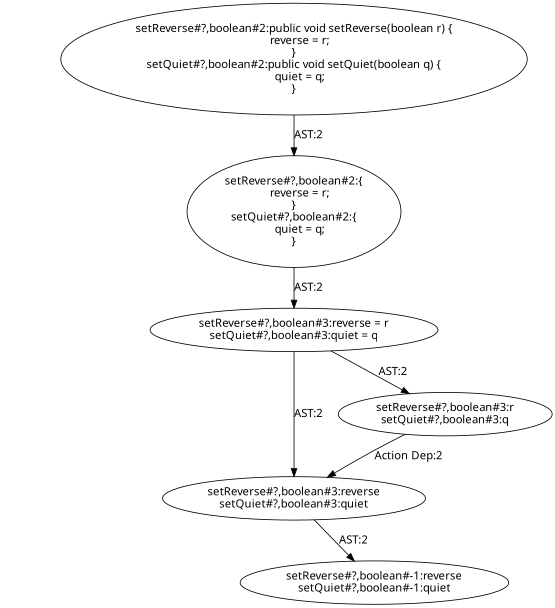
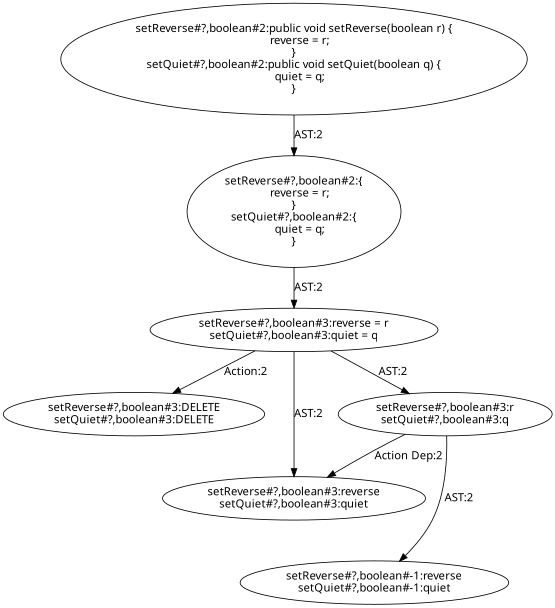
node "setReverse#?,boolean#3:DELETE setQuiet#?,boolean#3:DELETE": added
edge "setReverse#?,boolean#3:reverse setQuiet#?,boolean#3:quiet" -> "setReverse#?,boolean#-1:reverse setQuiet#?,boolean#-1:quiet": now "setReverse#?,boolean#3:r setQuiet#?,boolean#3:q" -> "setReverse#?,boolean#-1:reverse setQuiet#?,boolean#-1:quiet"
